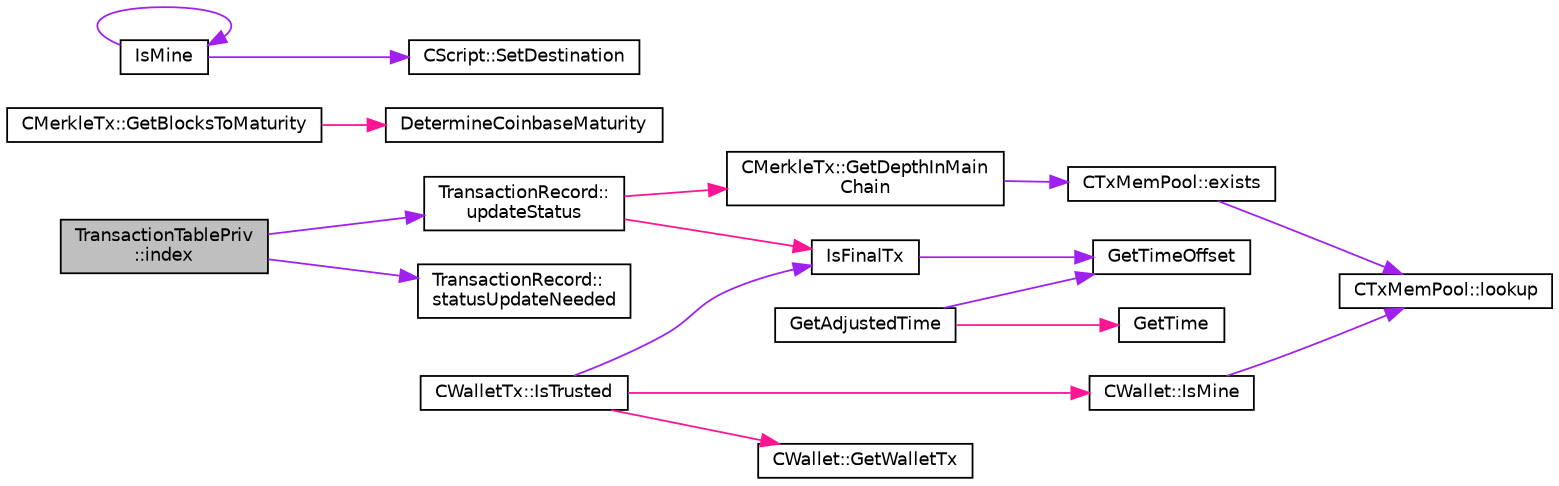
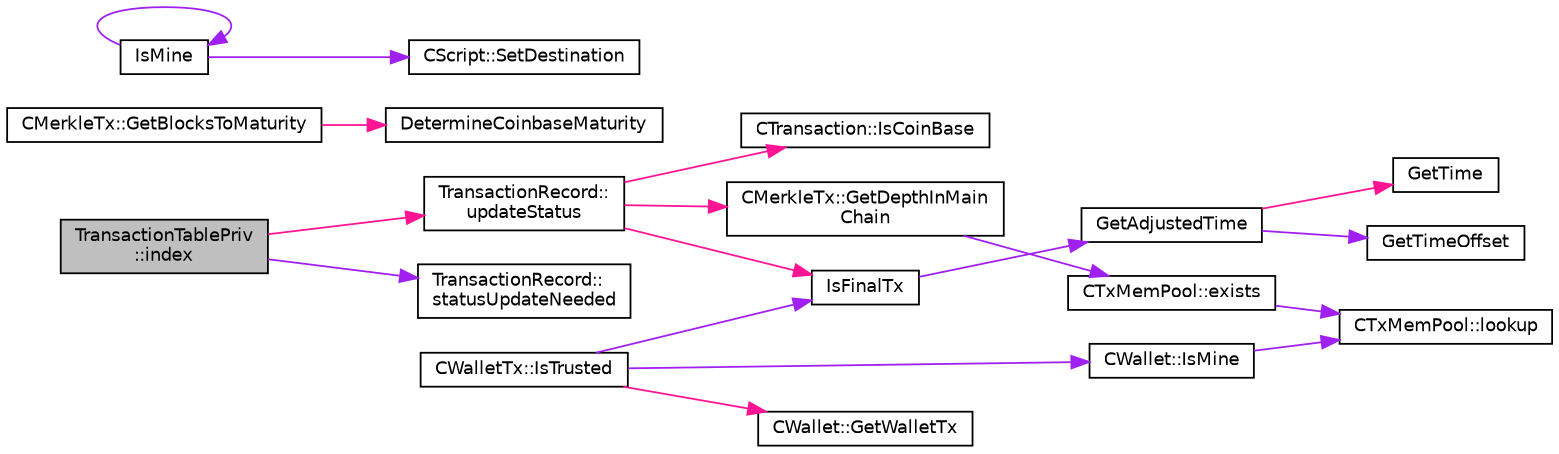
node "CTransaction::IsCoinBase": added
edge "TransactionTablePriv ::index" -> "TransactionRecord:: updateStatus": color purple -> deeppink
edge "IsFinalTx" -> "GetTimeOffset": now "IsFinalTx" -> "GetAdjustedTime"
edge "CWalletTx::IsTrusted" -> "CWallet::IsMine": color deeppink -> purple
